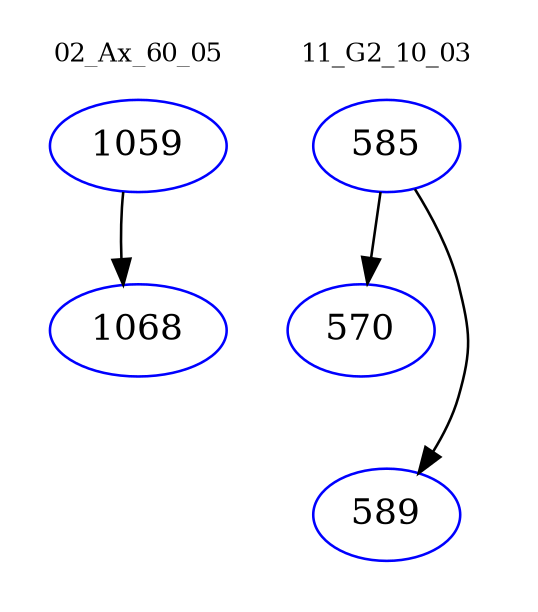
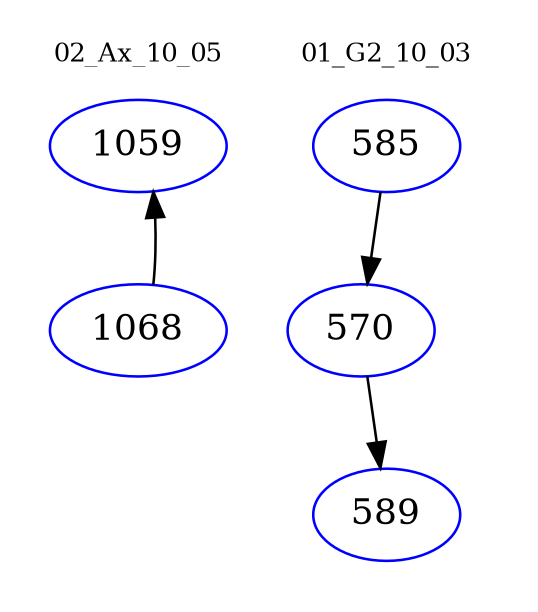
cluster "02_Ax_60_05": label "02_Ax_60_05" -> "02_Ax_10_05"
cluster "11_G2_10_03": label "11_G2_10_03" -> "01_G2_10_03"
edge "1059" -> "1068": reversed
edge "585" -> "589": now "570" -> "589"
